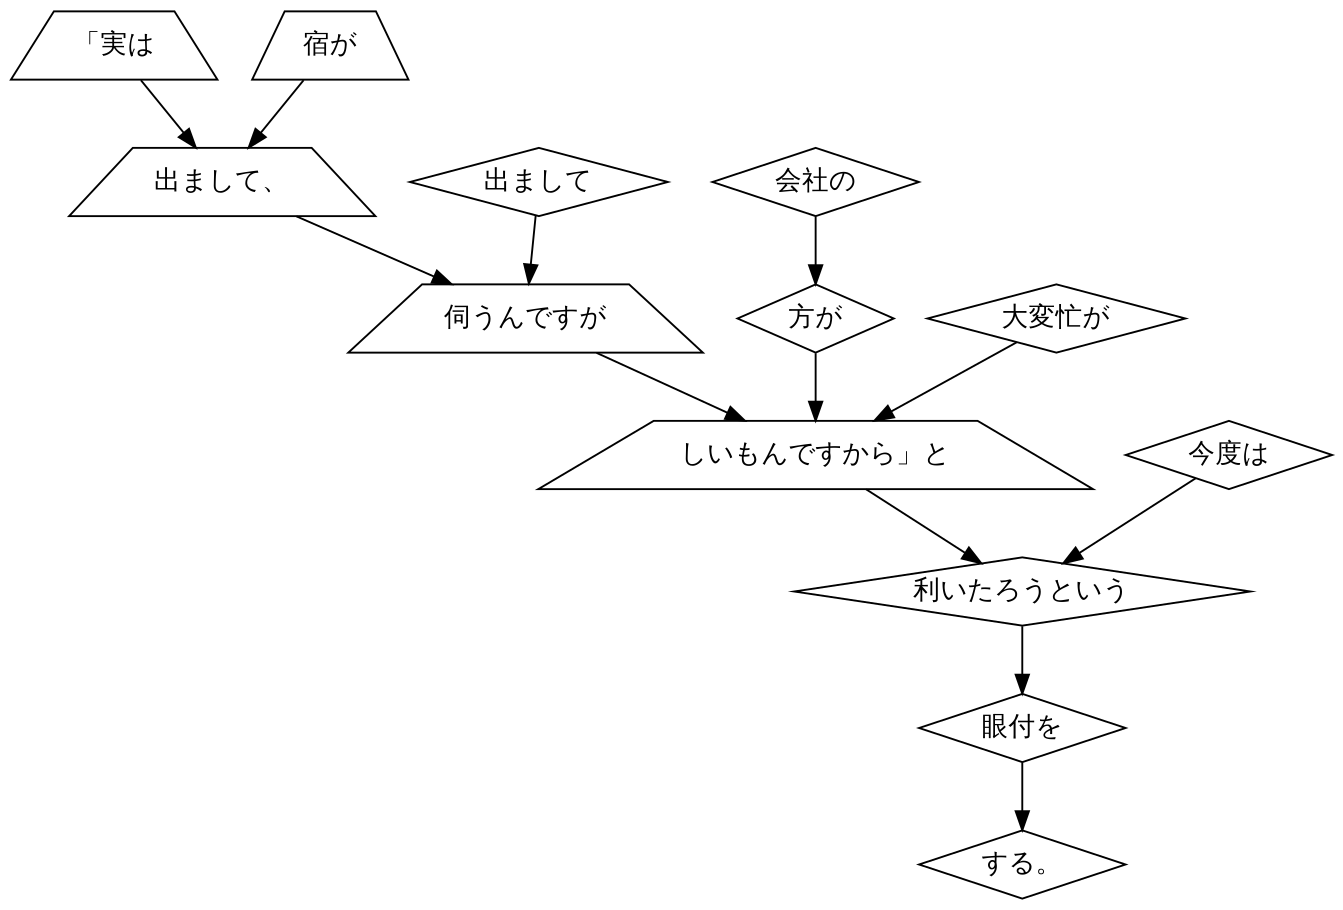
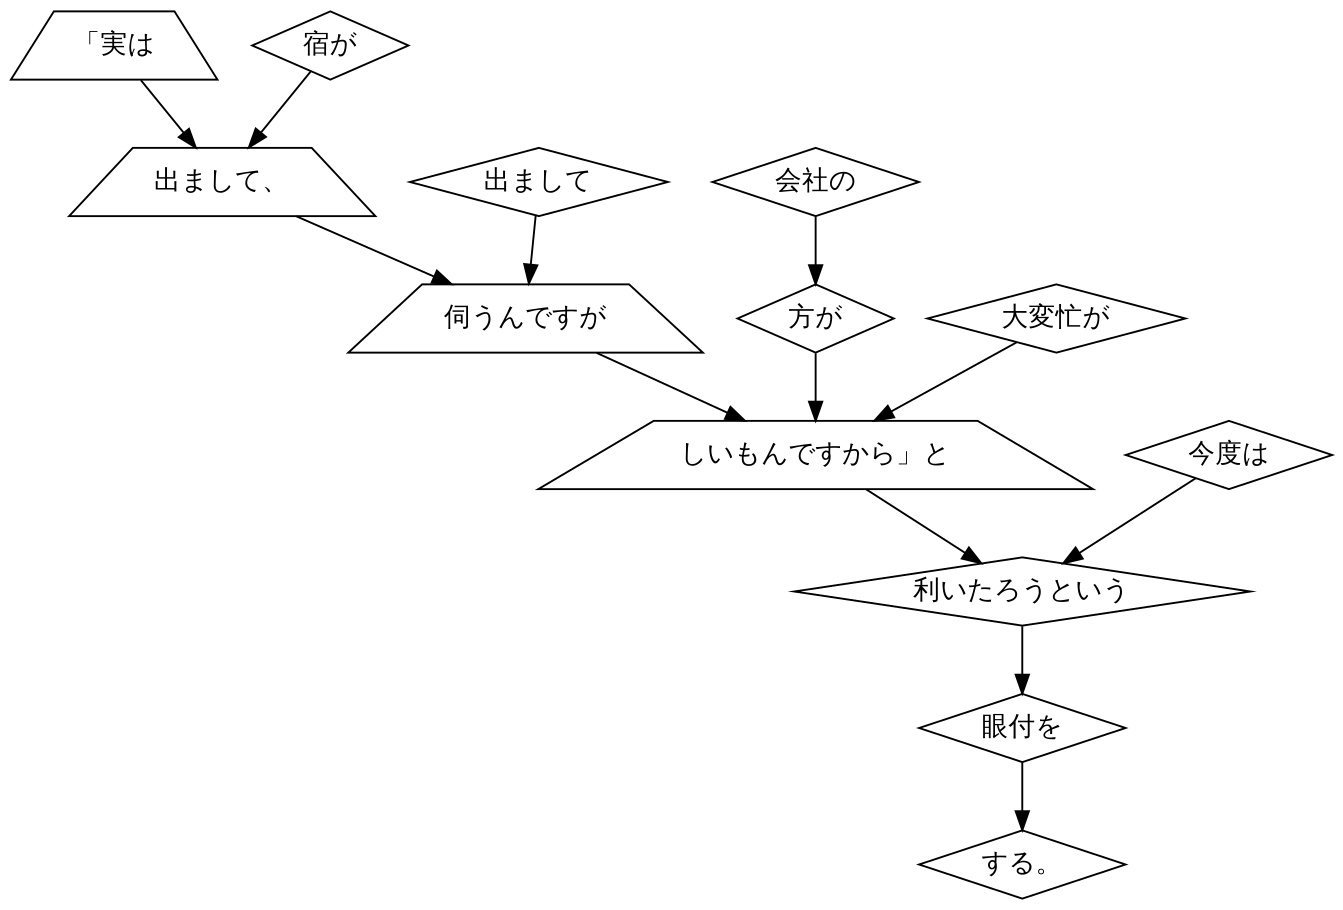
node "宿が": shape trapezium -> diamond
